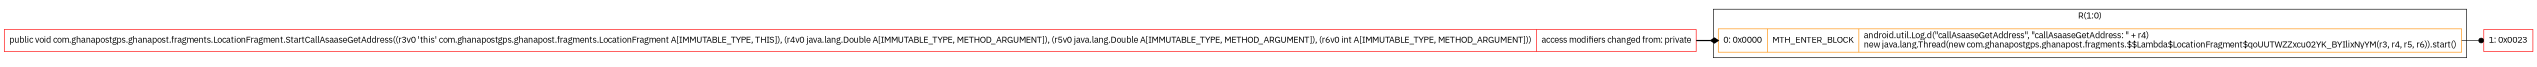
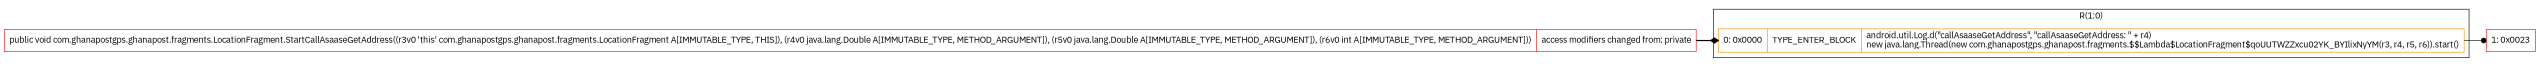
node "0: 0x0000": text "MTH_ENTER_BLOCK" -> "TYPE_ENTER_BLOCK"
